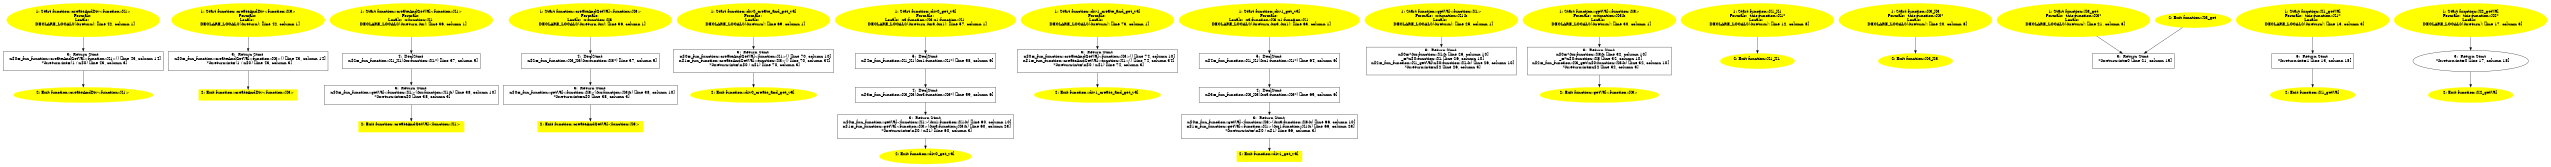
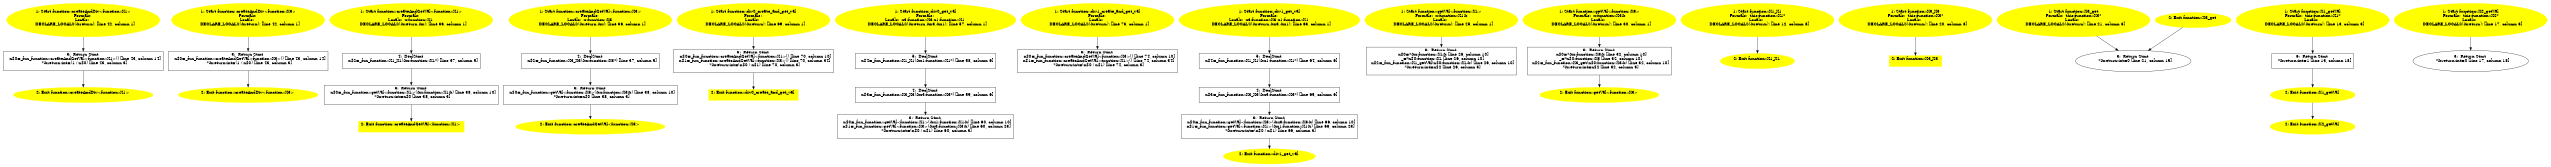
node "2: Exit function::X3_X3": shape ellipse -> box
node "3:  Return Stmt *&return:int=0 [line 21, column 15]": shape box -> ellipse
edge "3:  Return Stmt *&return:int=0 [line 17, column 18]" -> "2: Exit function::X2_getVal": now "2: Exit function::X1_getVal" -> "2: Exit function::X2_getVal"
node "2: Exit function::createAndDiv<function::X3>": shape box -> ellipse
node "2: Exit function::div0_create_and_get_val": shape ellipse -> box
node "2: Exit function::div1_create_and_get_val": removed
node "2: Exit function::createAndGetVal<function::X3>": shape box -> ellipse
node "2: Exit function::div0_get_val": removed
node "2: Exit function::div1_get_val": shape box -> ellipse
